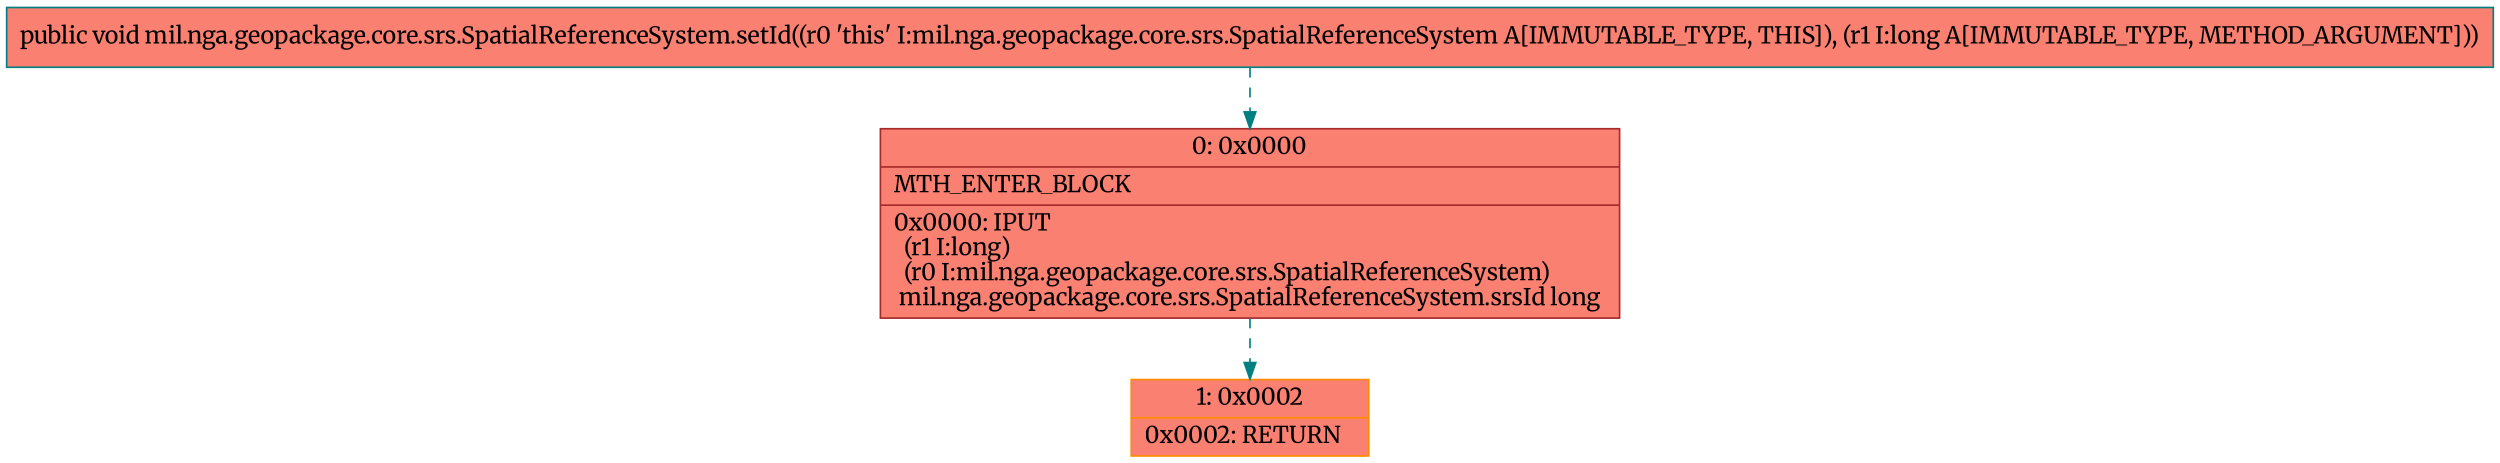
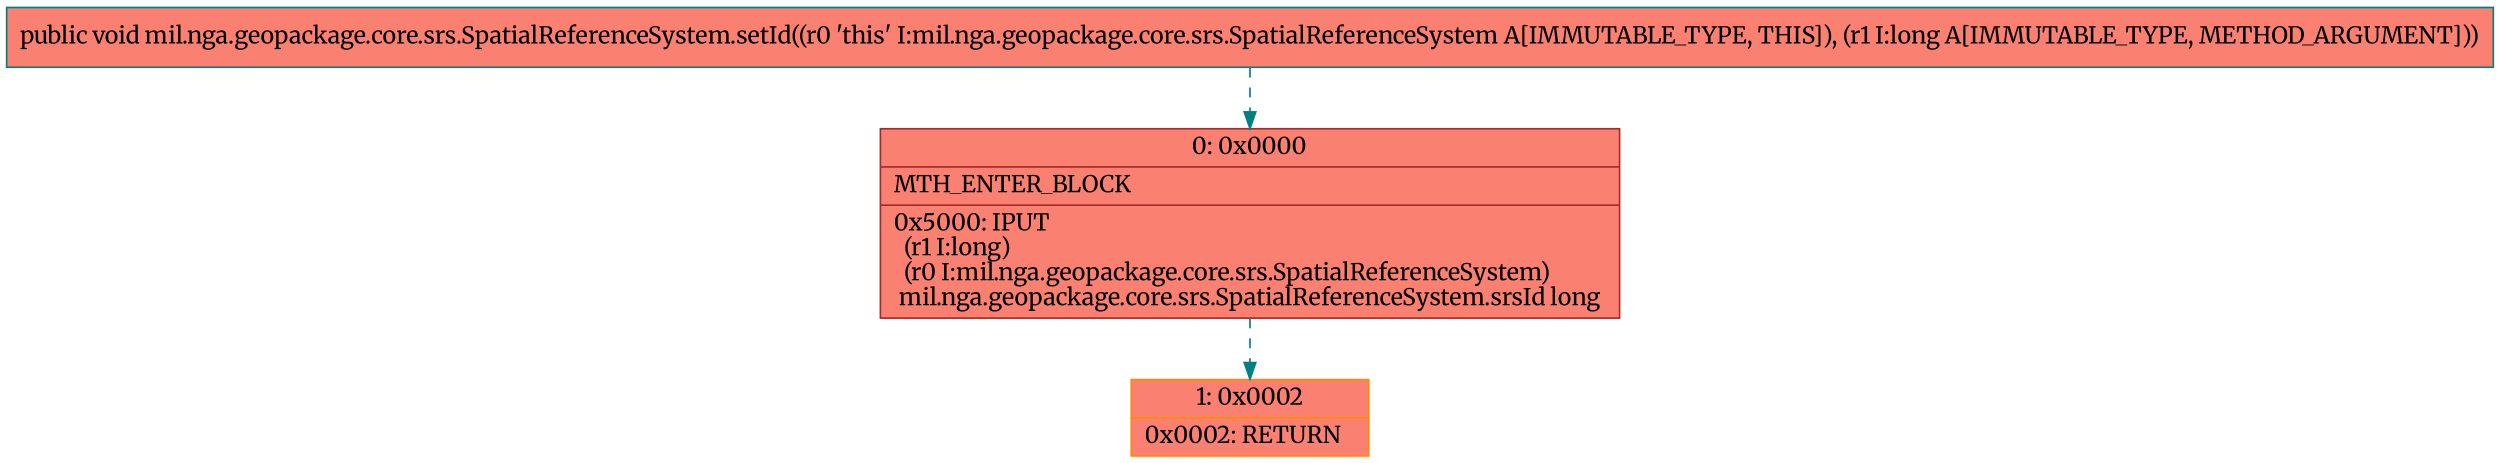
node "0: 0x0000": text "0x0000: IPUT" -> "0x5000: IPUT"
